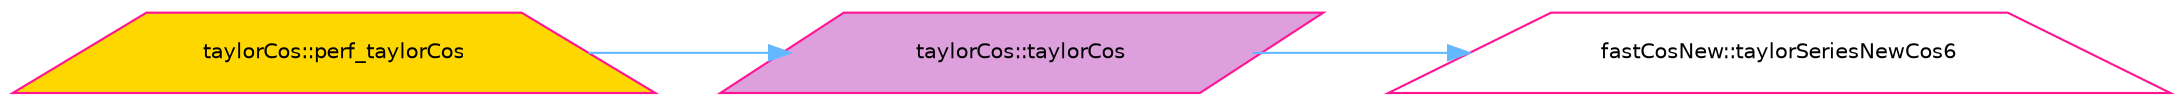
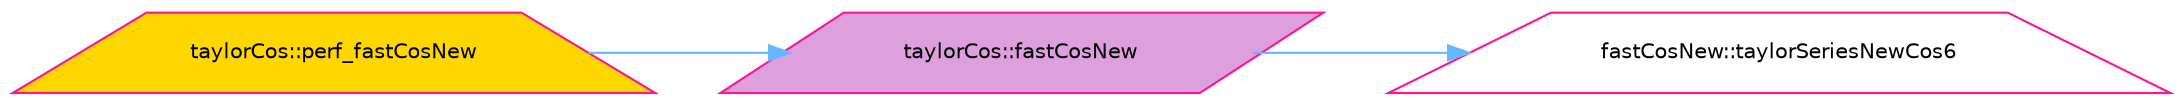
node "taylorCos::perf_taylorCos": label "taylorCos::perf_taylorCos" -> "taylorCos::perf_fastCosNew"
node "taylorCos::taylorCos": label "taylorCos::taylorCos" -> "taylorCos::fastCosNew"
